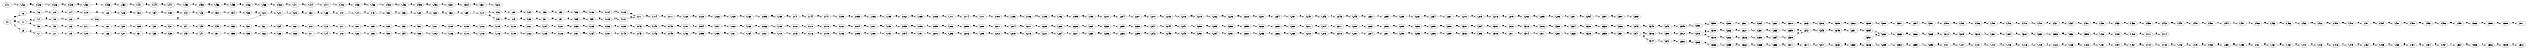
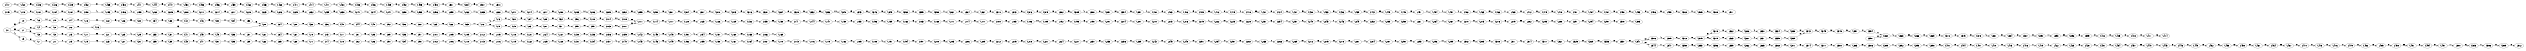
node "S172": removed
